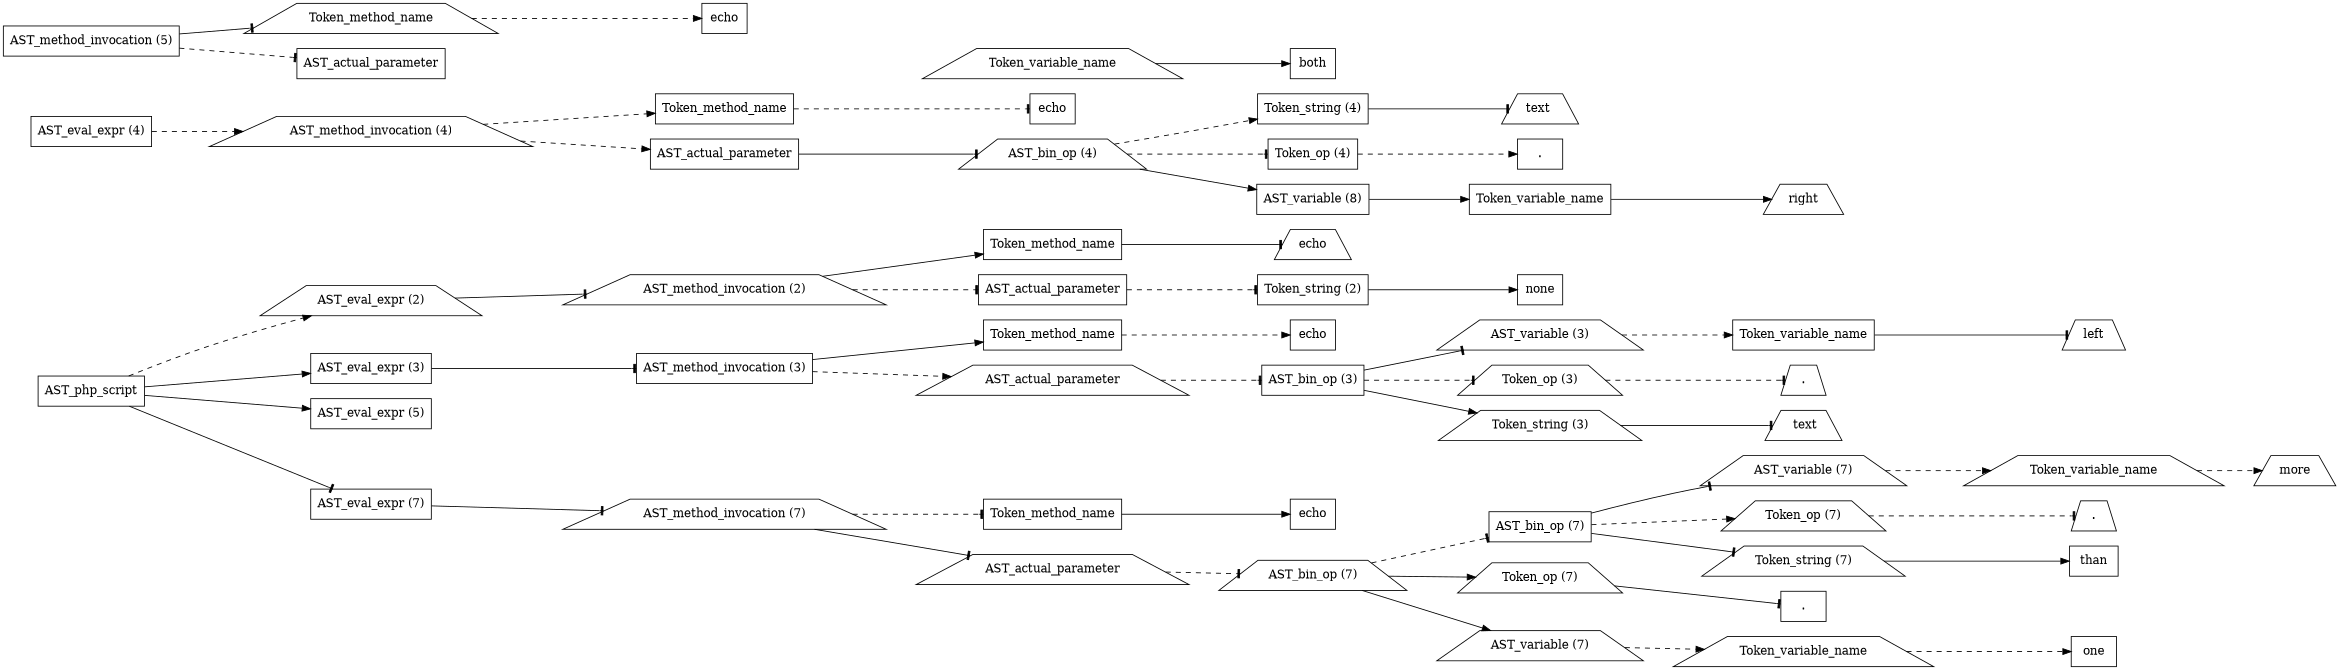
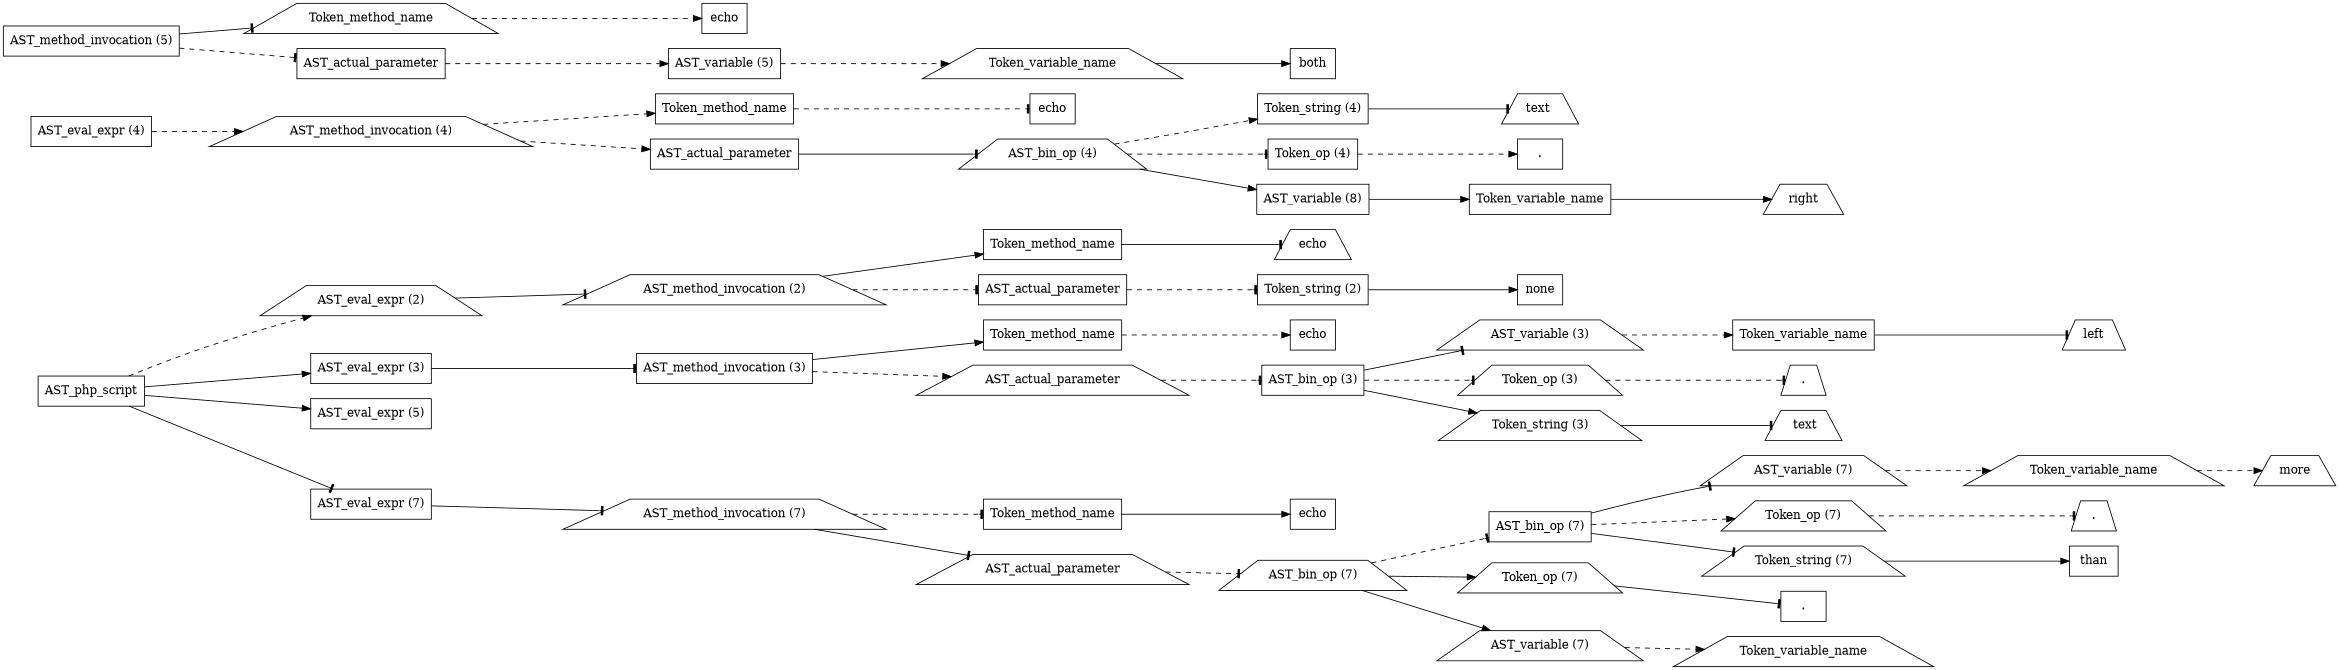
node "AST_variable (5)": added
node "one": removed
